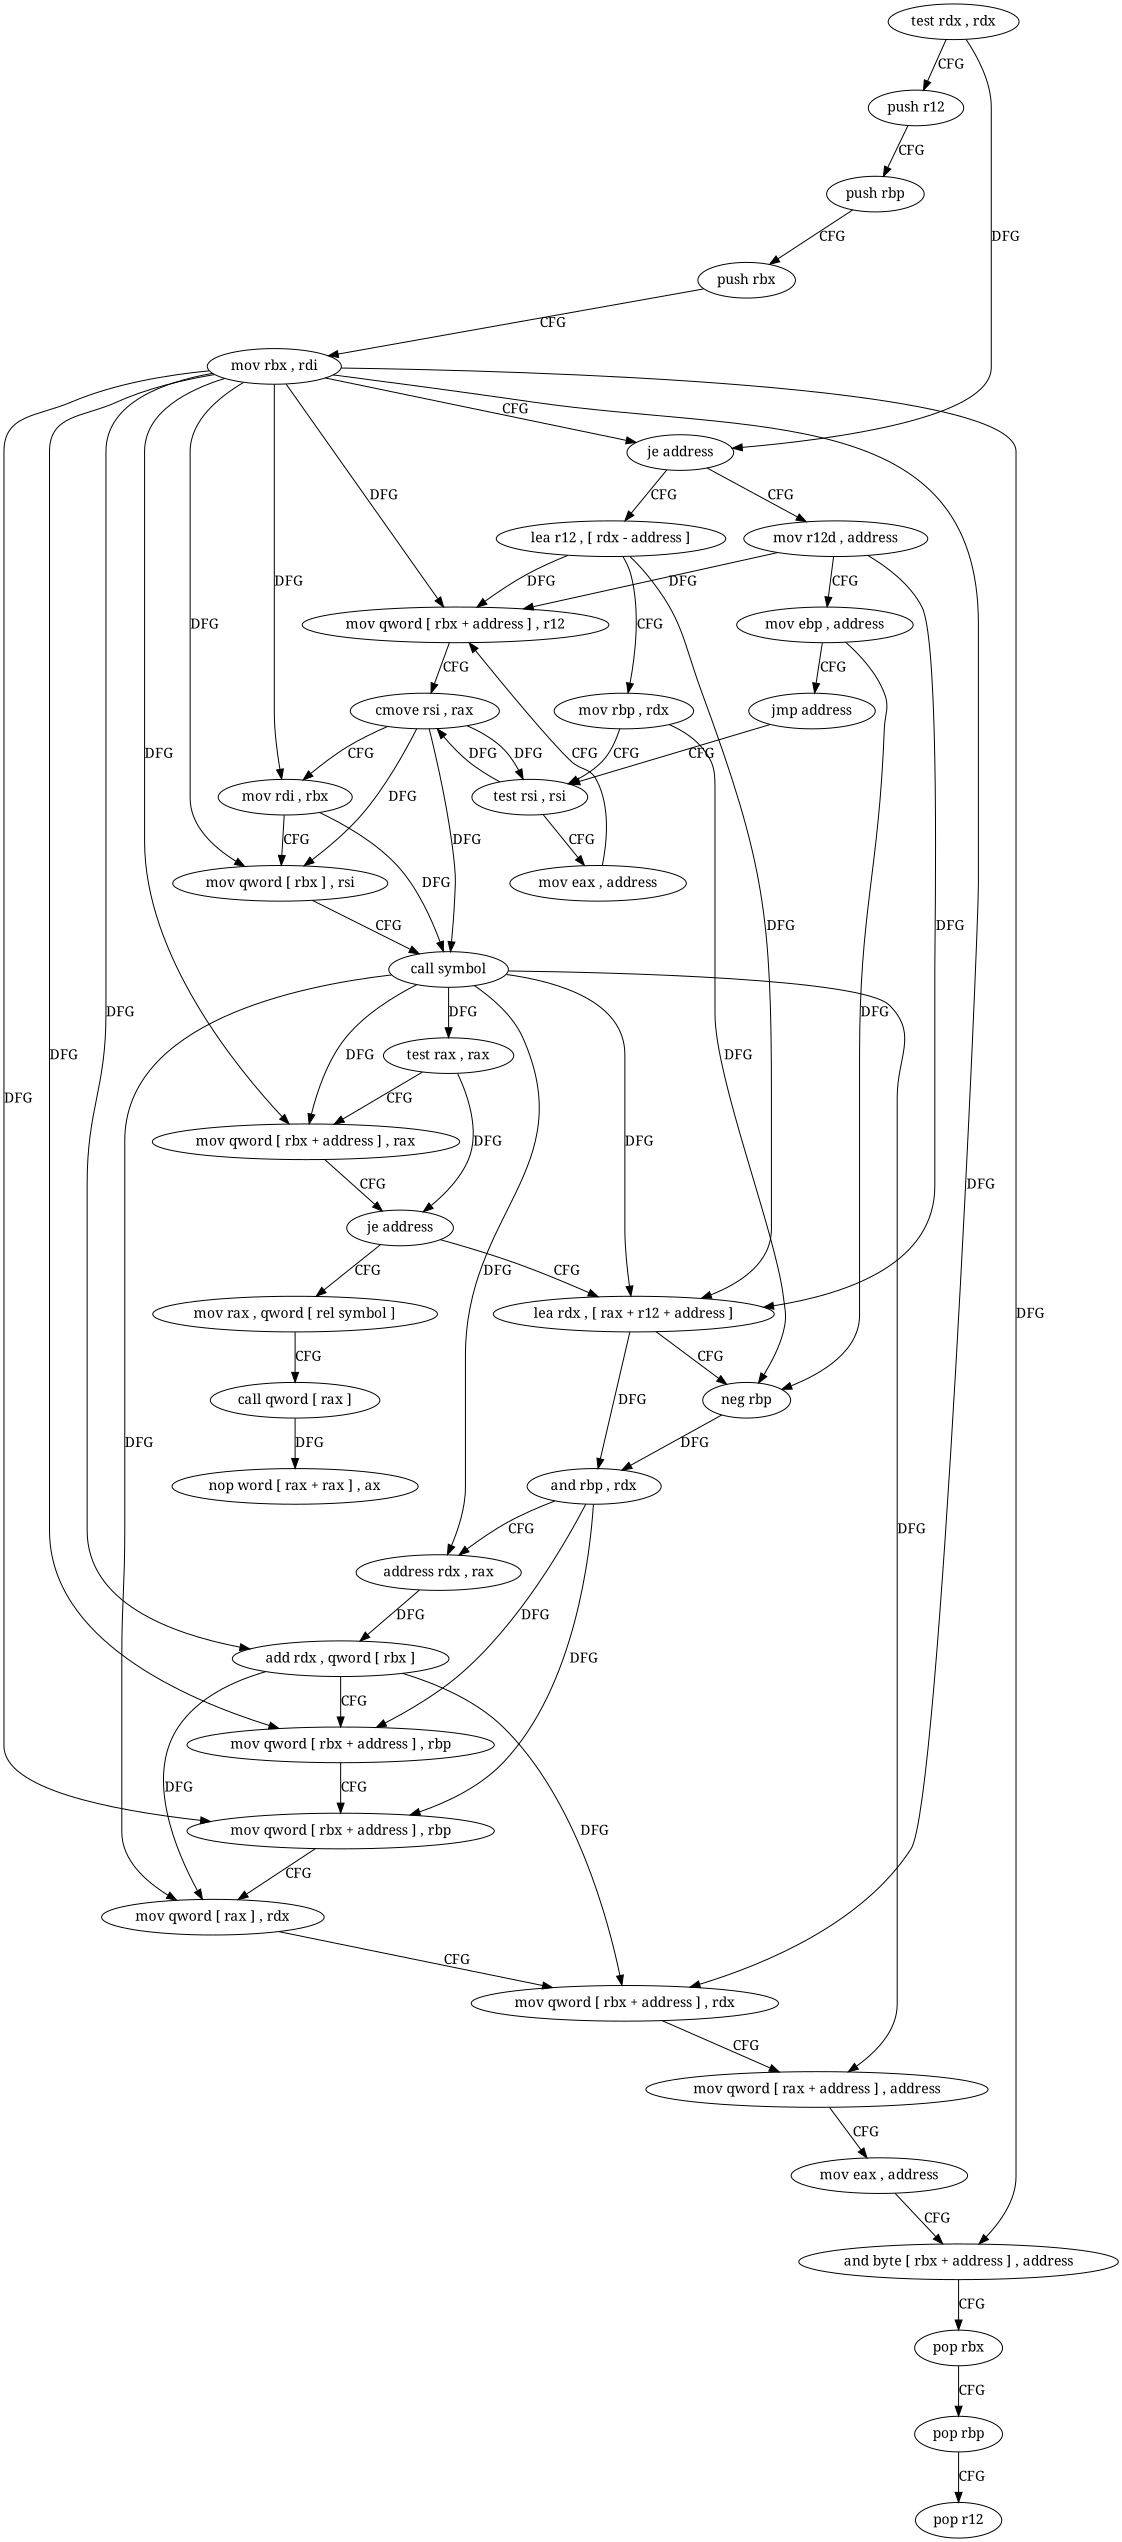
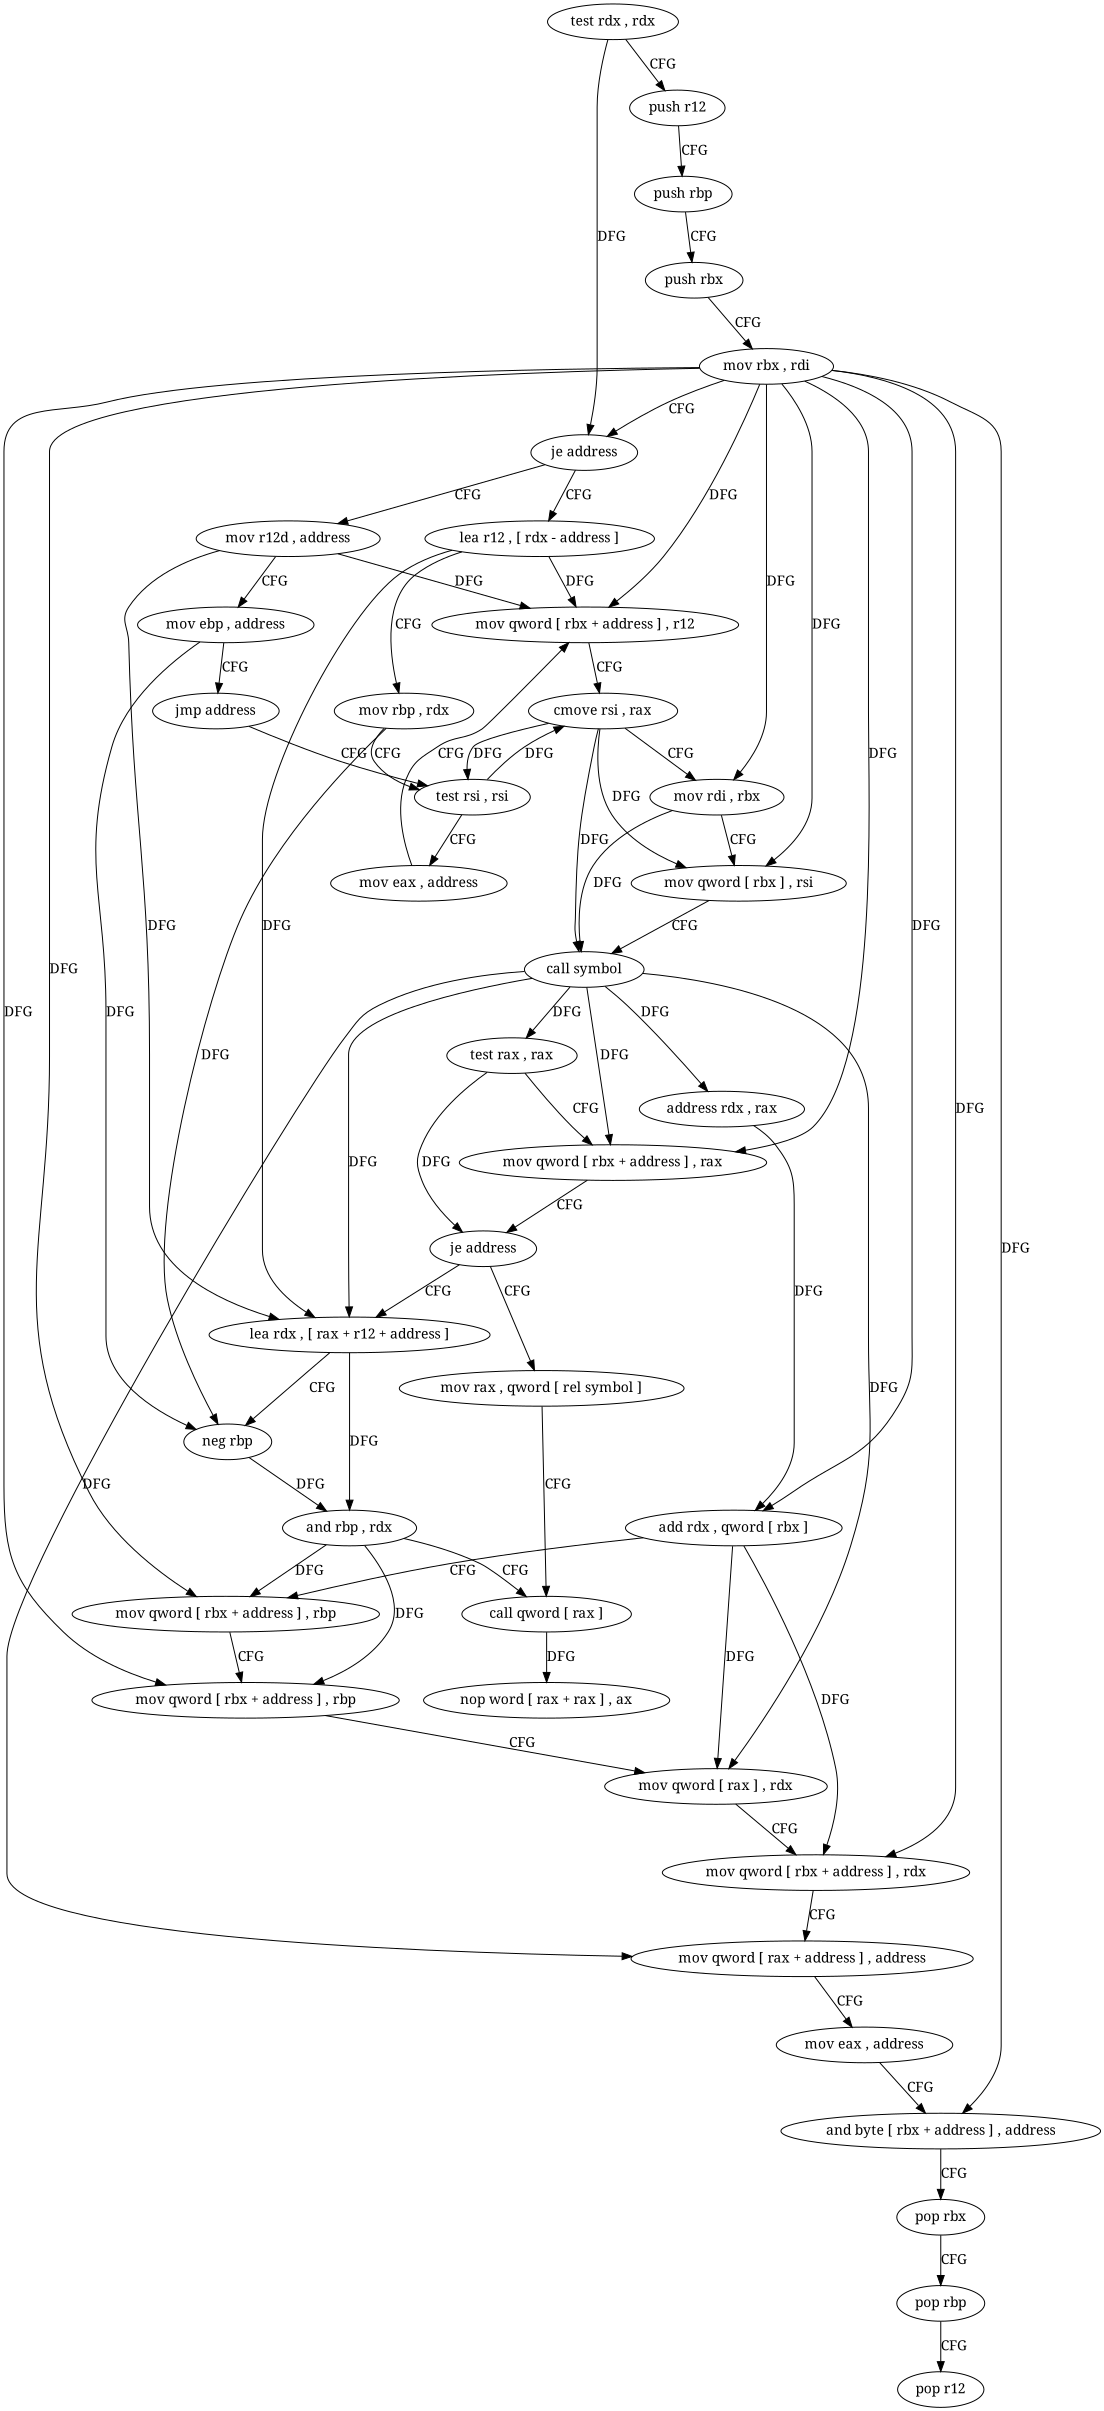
edge "and rbp , rdx" -> "address rdx , rax": now "and rbp , rdx" -> "call qword [ rax ]"
